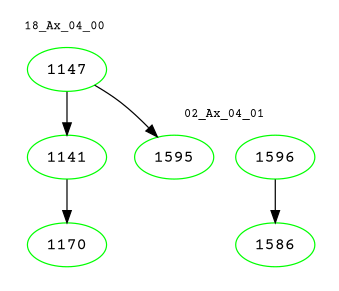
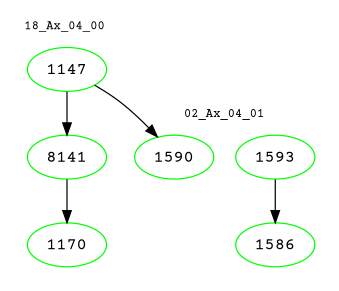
node "1141": label "1141" -> "8141"
node "1595": label "1595" -> "1590"
node "1596": label "1596" -> "1593"
